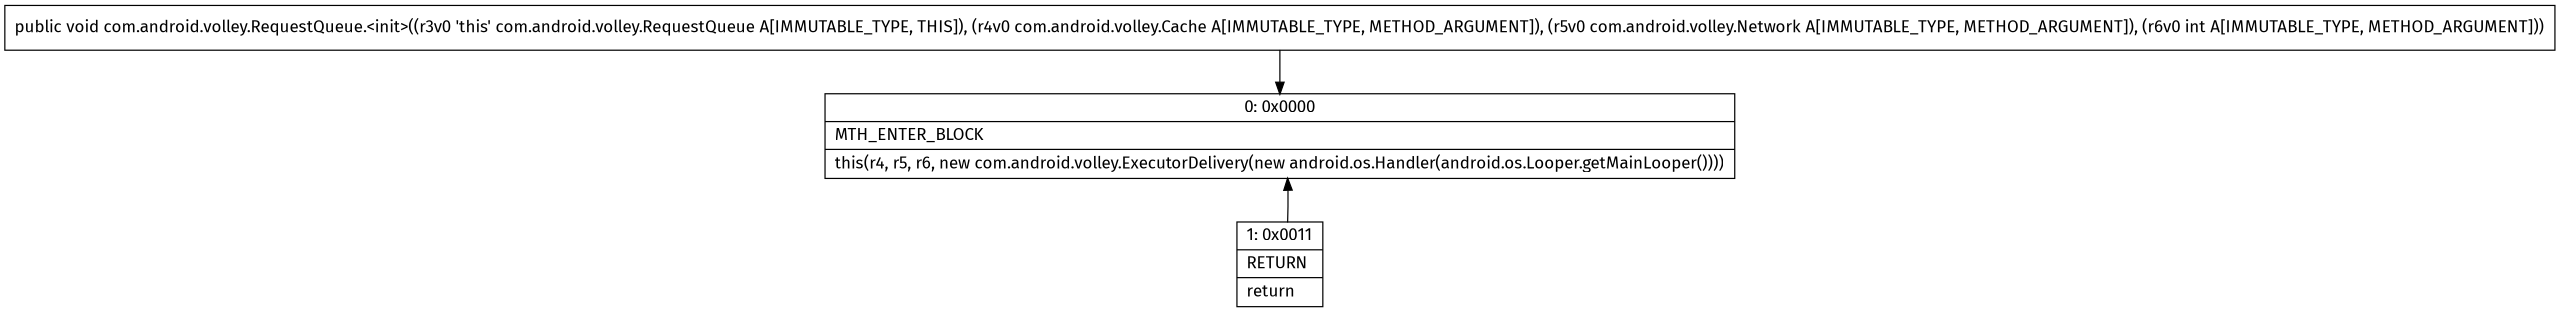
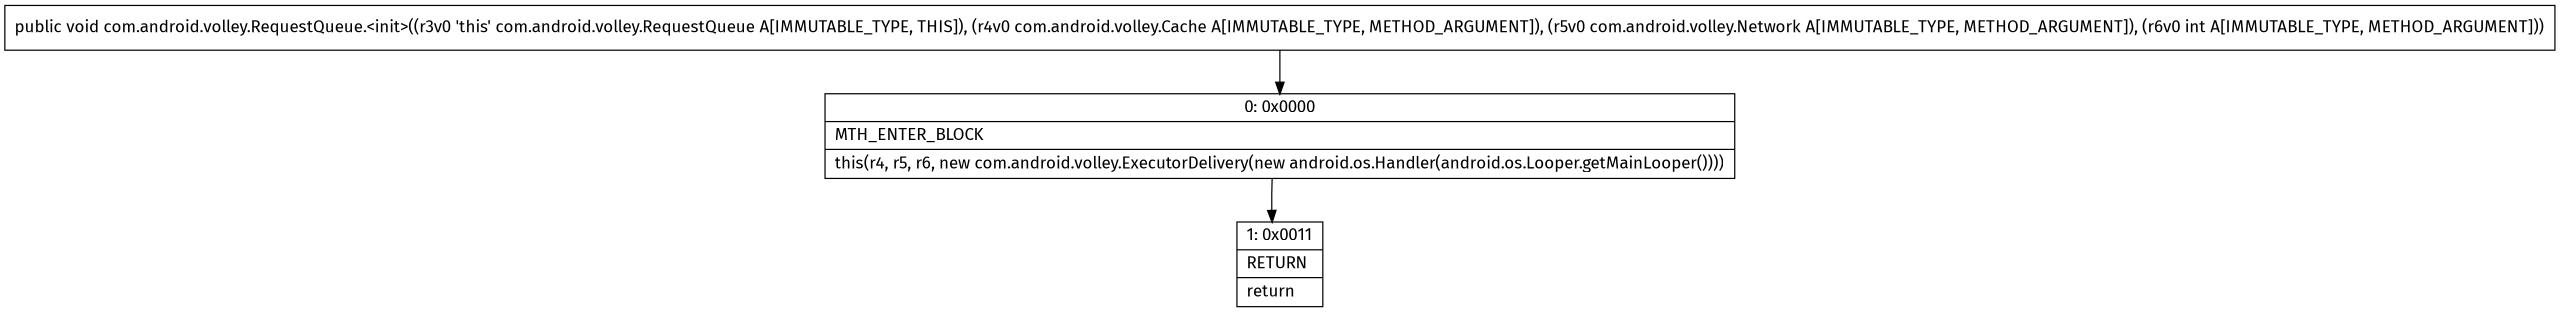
edge "1: 0x0011" -> "0: 0x0000": reversed
